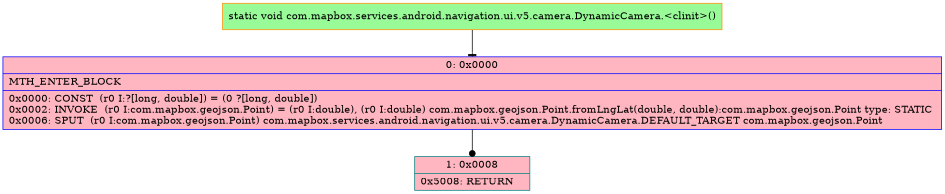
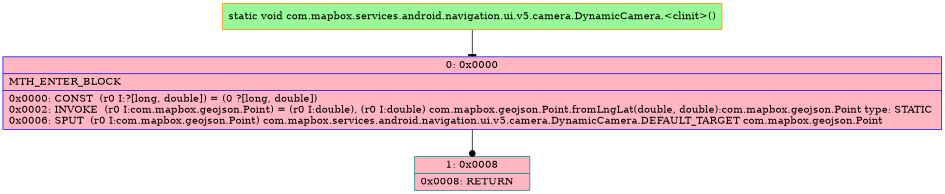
node "1: 0x0008": text "0x5008: RETURN" -> "0x0008: RETURN"
